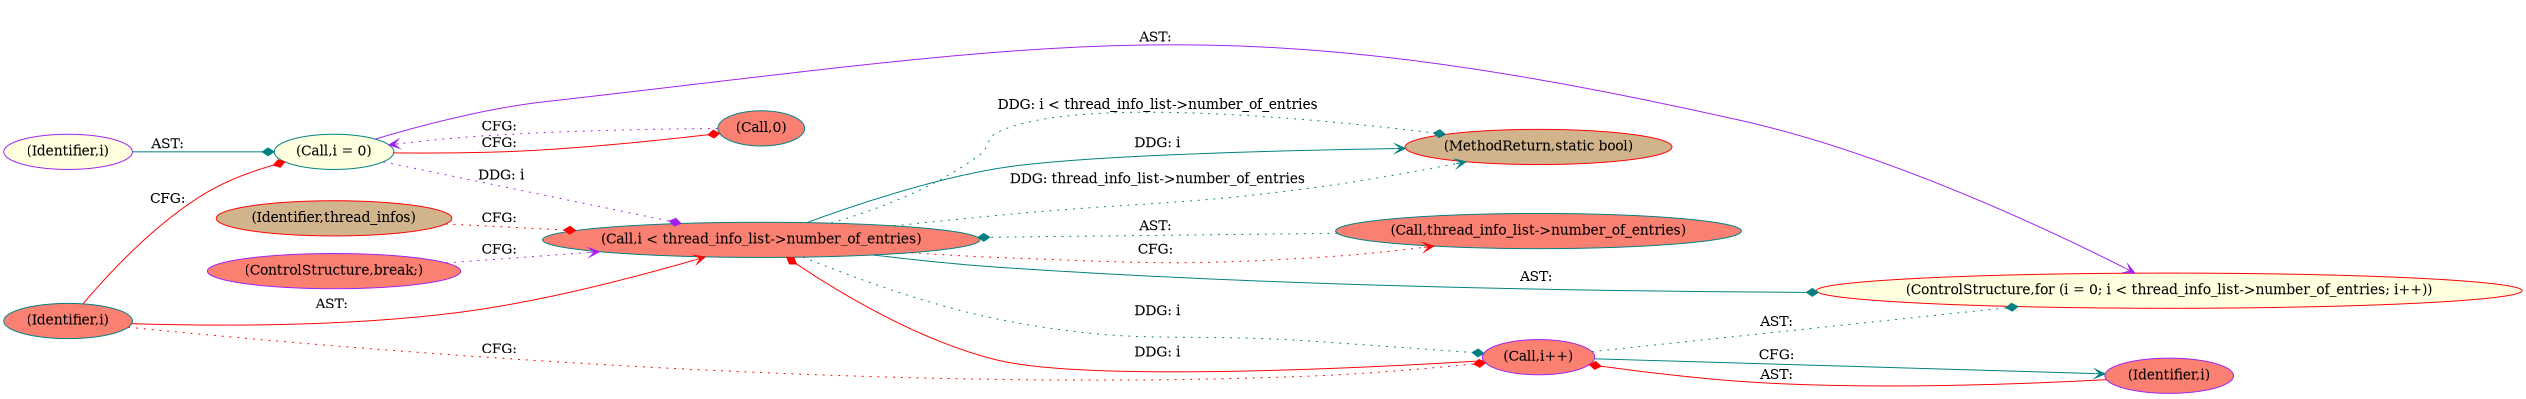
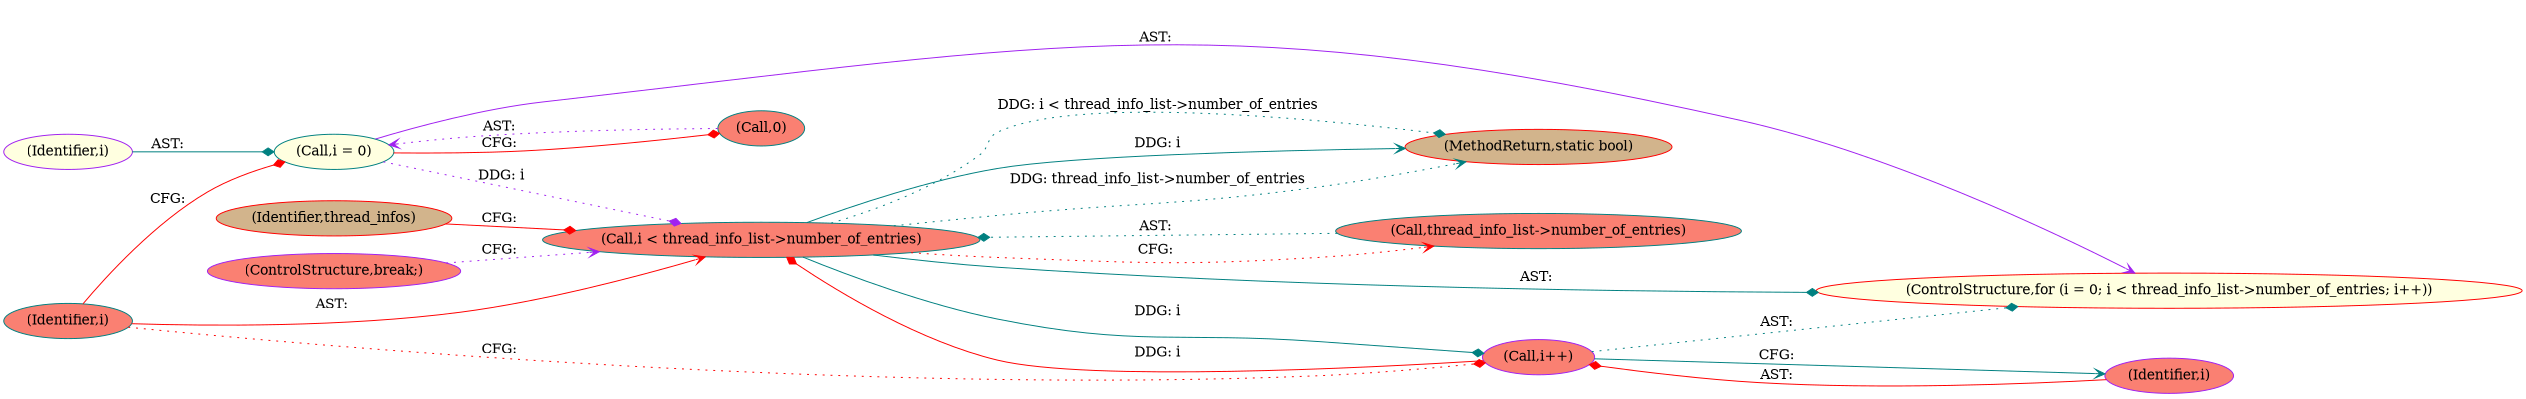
edge "(Call,0)" -> "(Call,i = 0)": label "CFG: " -> "AST: "
edge "(Identifier,thread_infos)" -> "(Call,i < thread_info_list->number_of_entries)": style dotted -> solid
edge "(Call,i < thread_info_list->number_of_entries)" -> "(Call,i++)": style dotted -> solid
